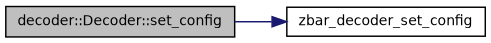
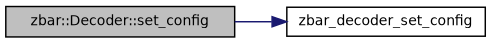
node "decoder::Decoder::set_config": label "decoder::Decoder::set_config" -> "zbar::Decoder::set_config"
